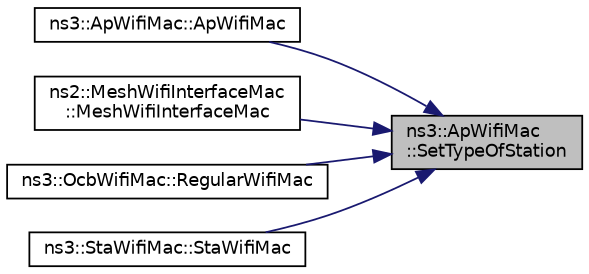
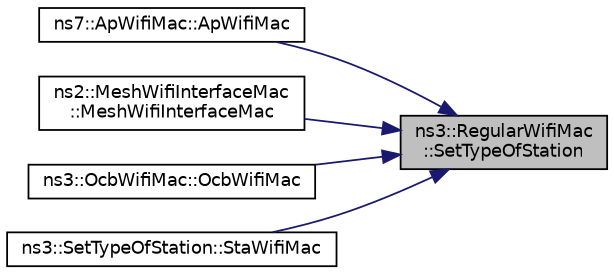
node "ns3::ApWifiMac::ApWifiMac": label "ns3::ApWifiMac::ApWifiMac" -> "ns7::ApWifiMac::ApWifiMac"
node "ns3::ApWifiMac ::SetTypeOfStation": label "ns3::ApWifiMac ::SetTypeOfStation" -> "ns3::RegularWifiMac ::SetTypeOfStation"
node "ns3::OcbWifiMac::RegularWifiMac": label "ns3::OcbWifiMac::RegularWifiMac" -> "ns3::OcbWifiMac::OcbWifiMac"
node "ns3::StaWifiMac::StaWifiMac": label "ns3::StaWifiMac::StaWifiMac" -> "ns3::SetTypeOfStation::StaWifiMac"
